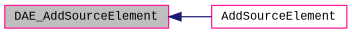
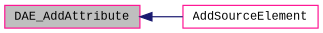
node "DAE_AddSourceElement": label "DAE_AddSourceElement" -> "DAE_AddAttribute"
